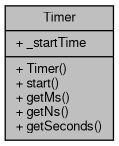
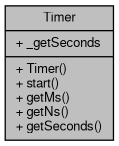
node "Timer": text "+ _startTime" -> "+ _getSeconds"
